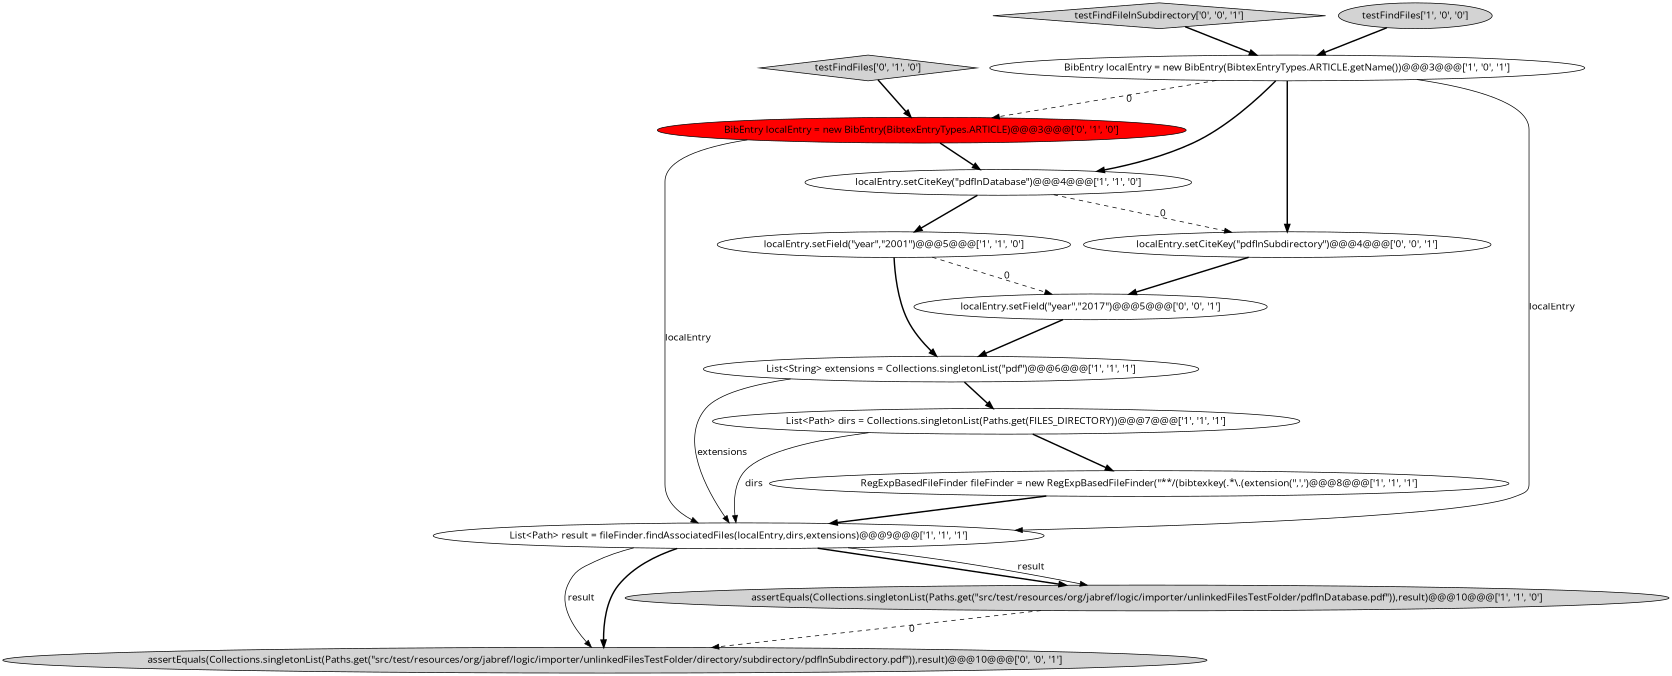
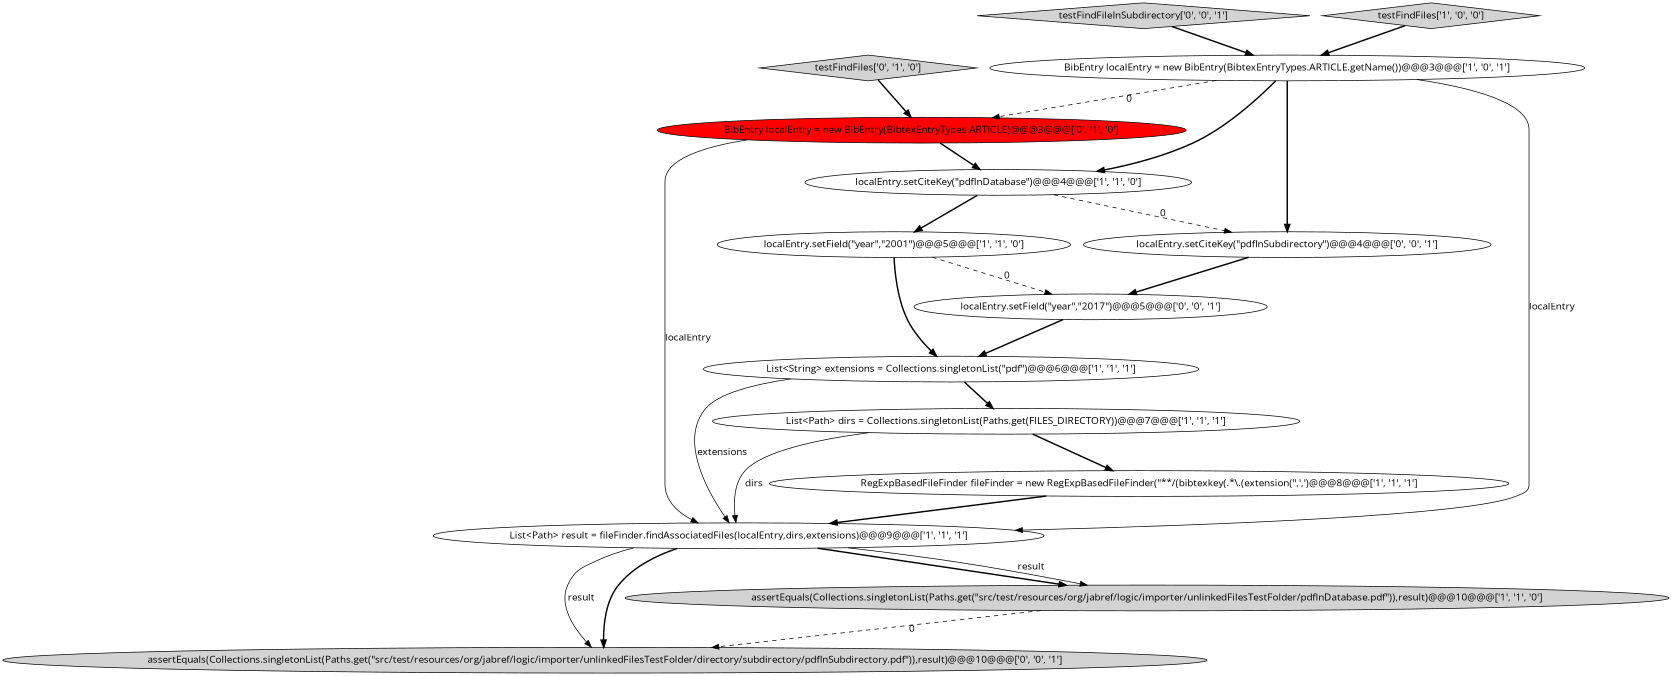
node "testFindFiles['1', '0', '0']": shape ellipse -> diamond
